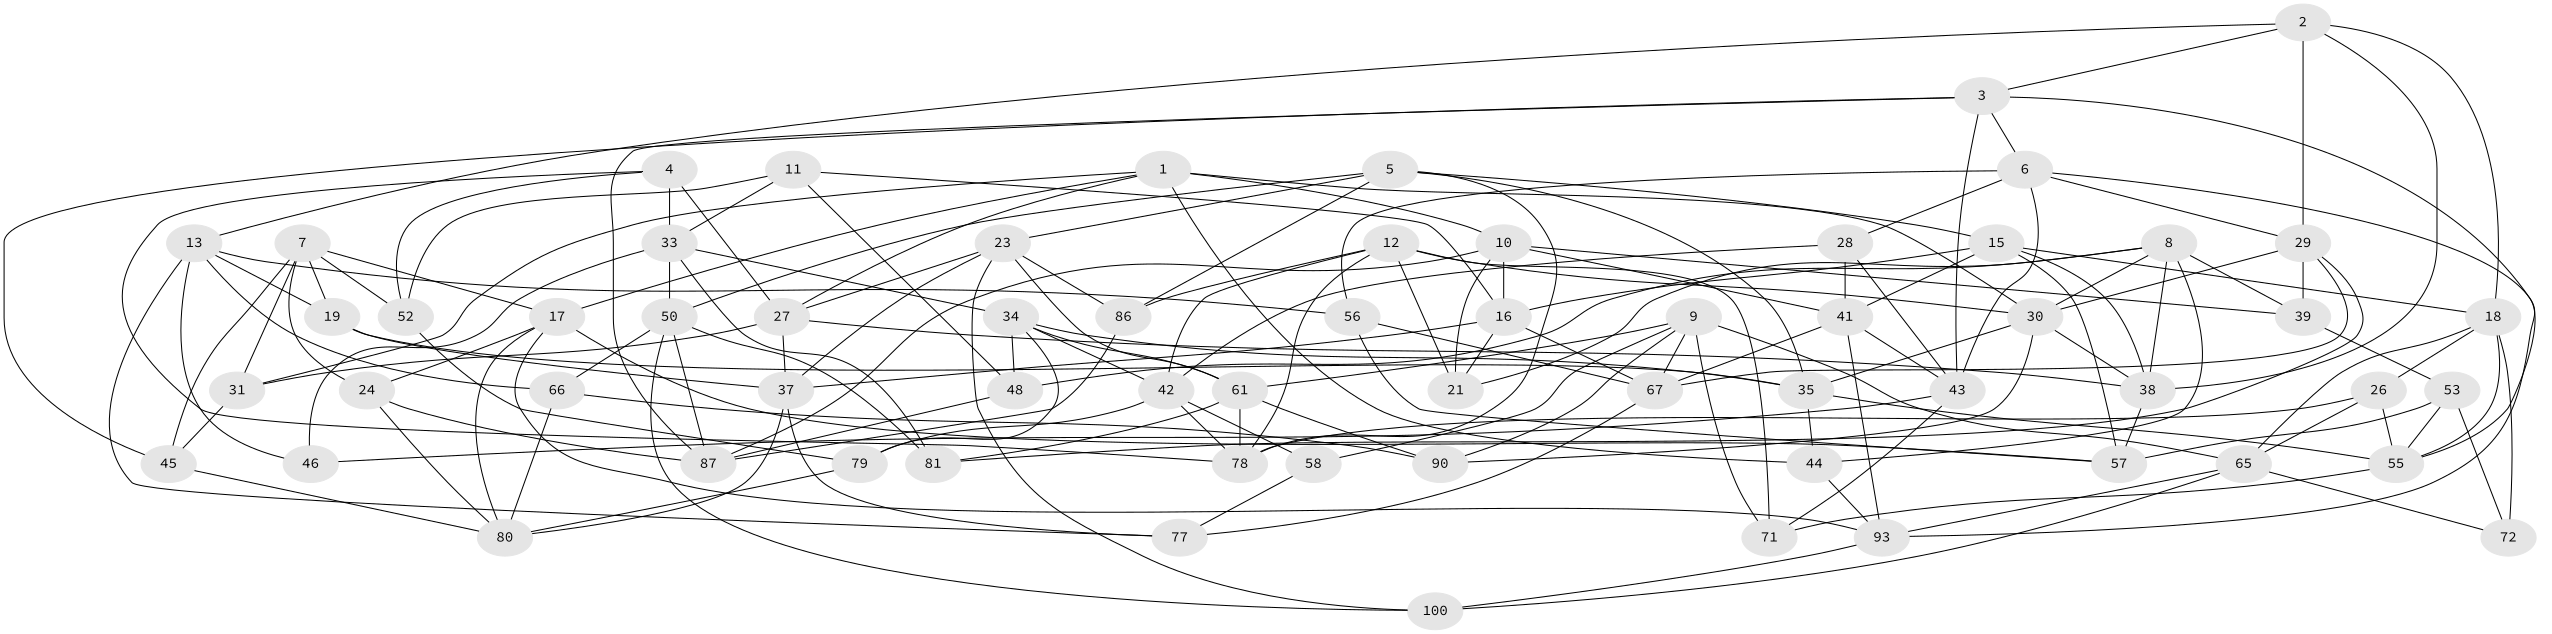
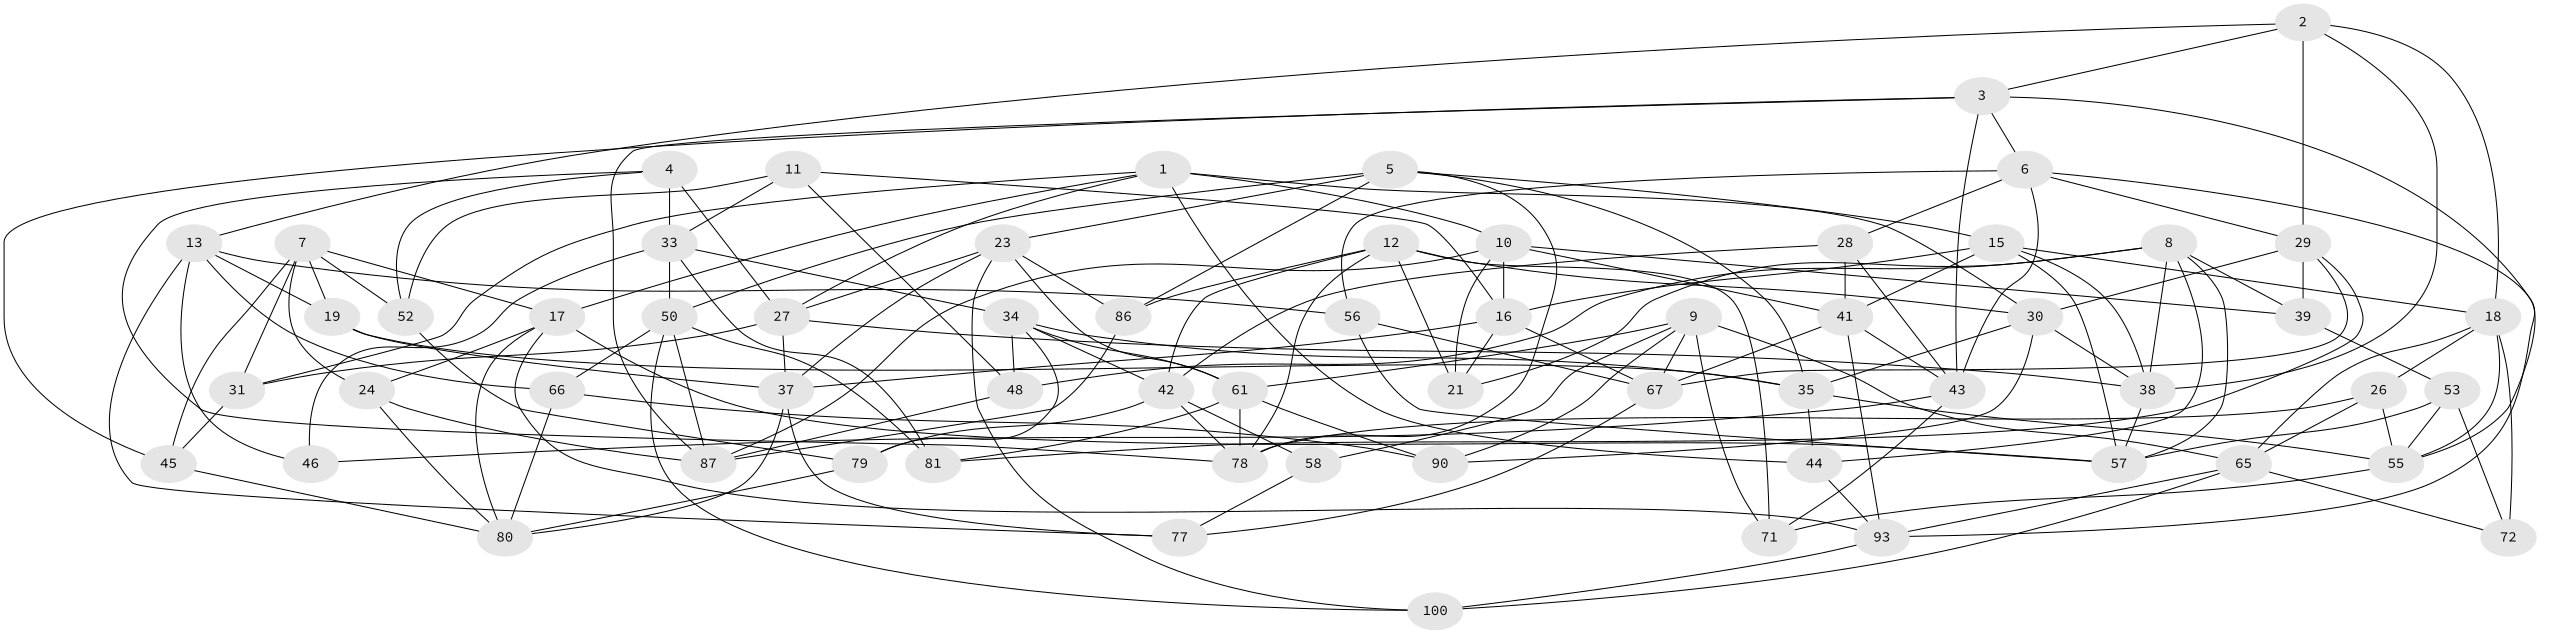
edge "8" -- "30": now "8" -- "57"
